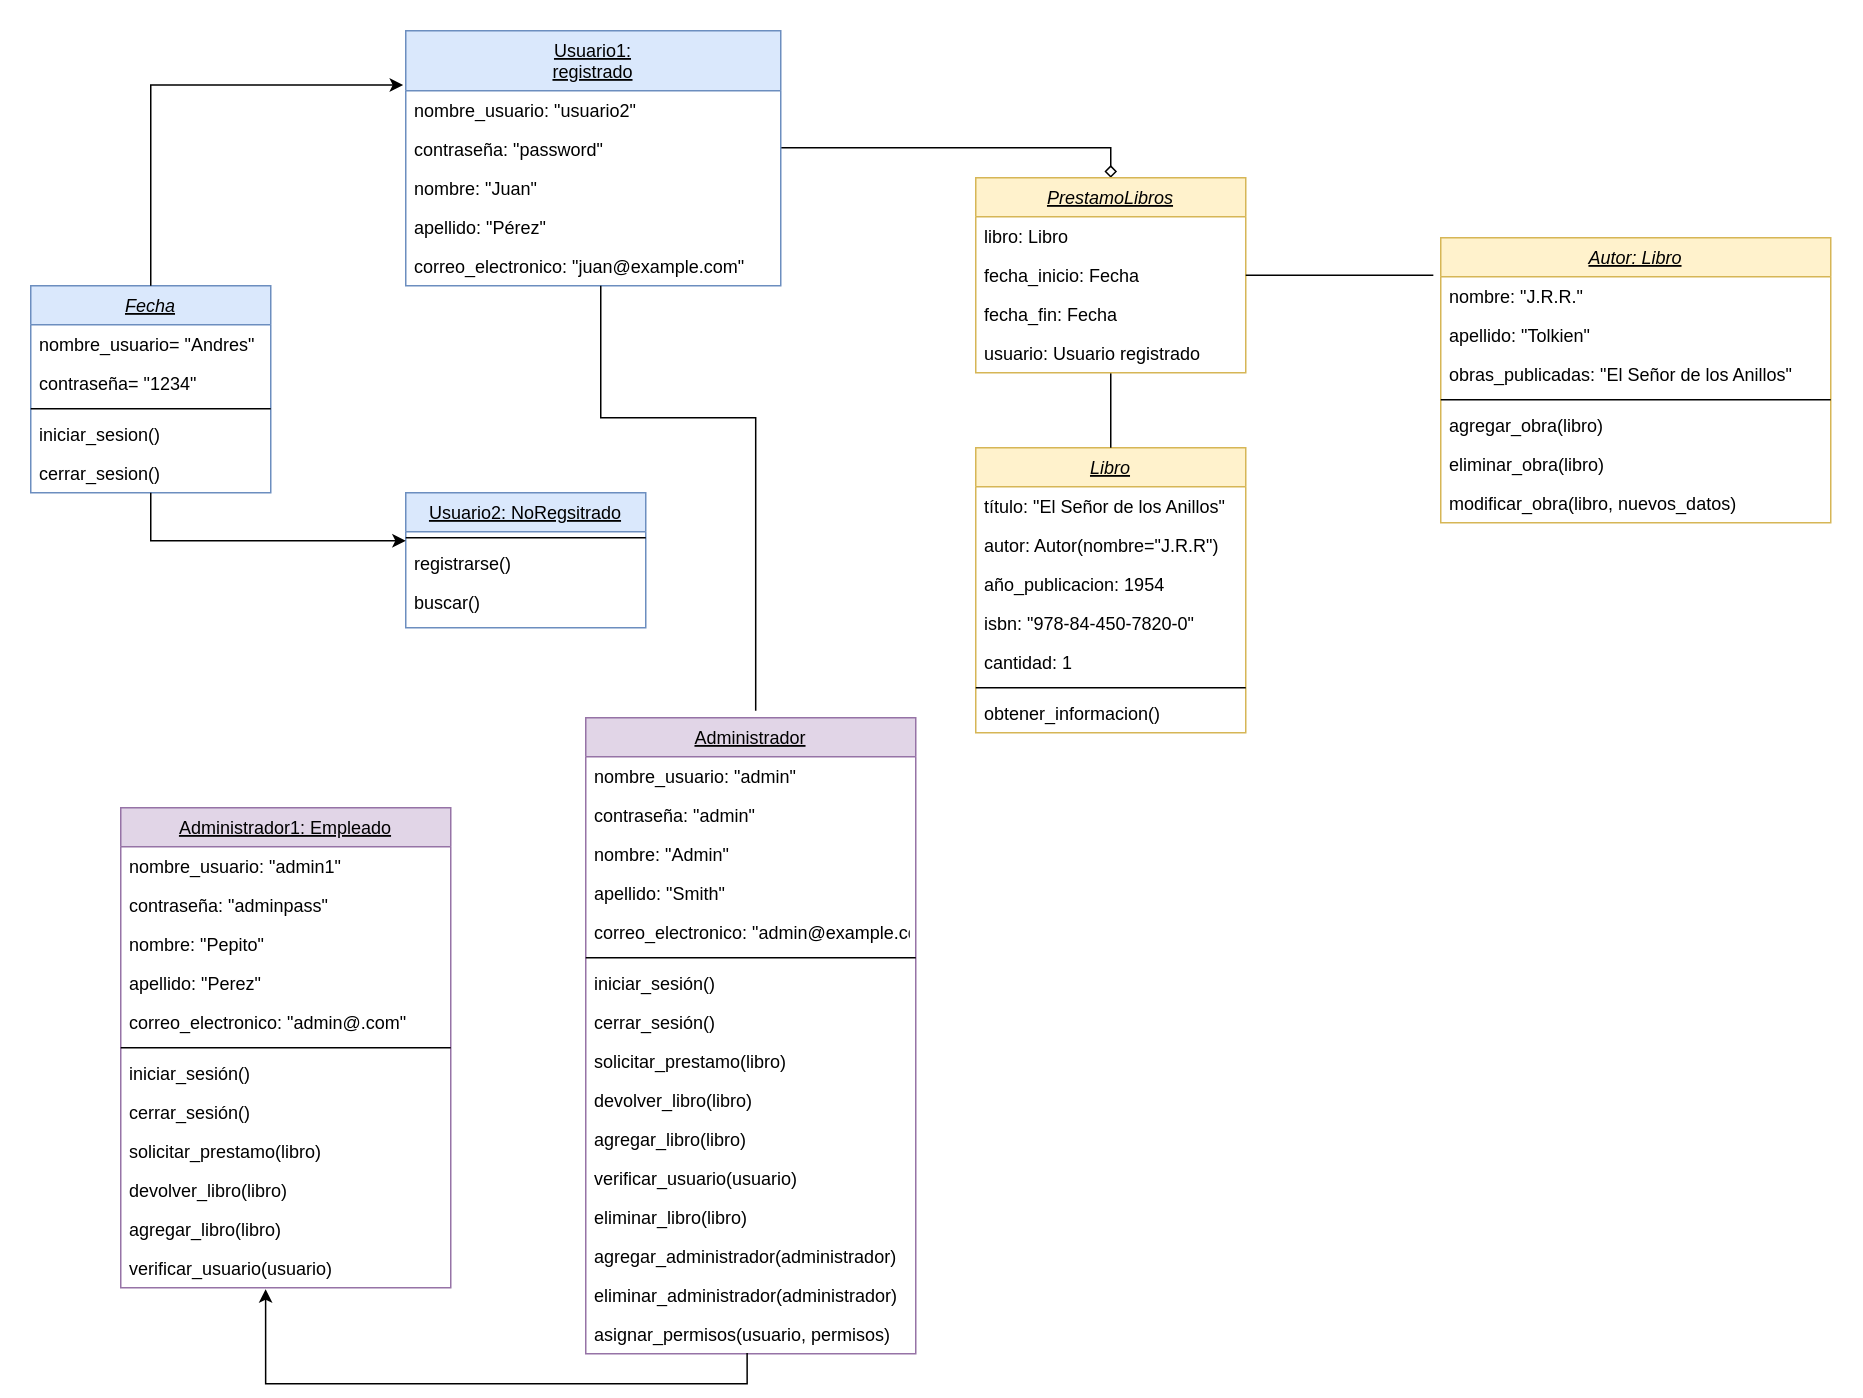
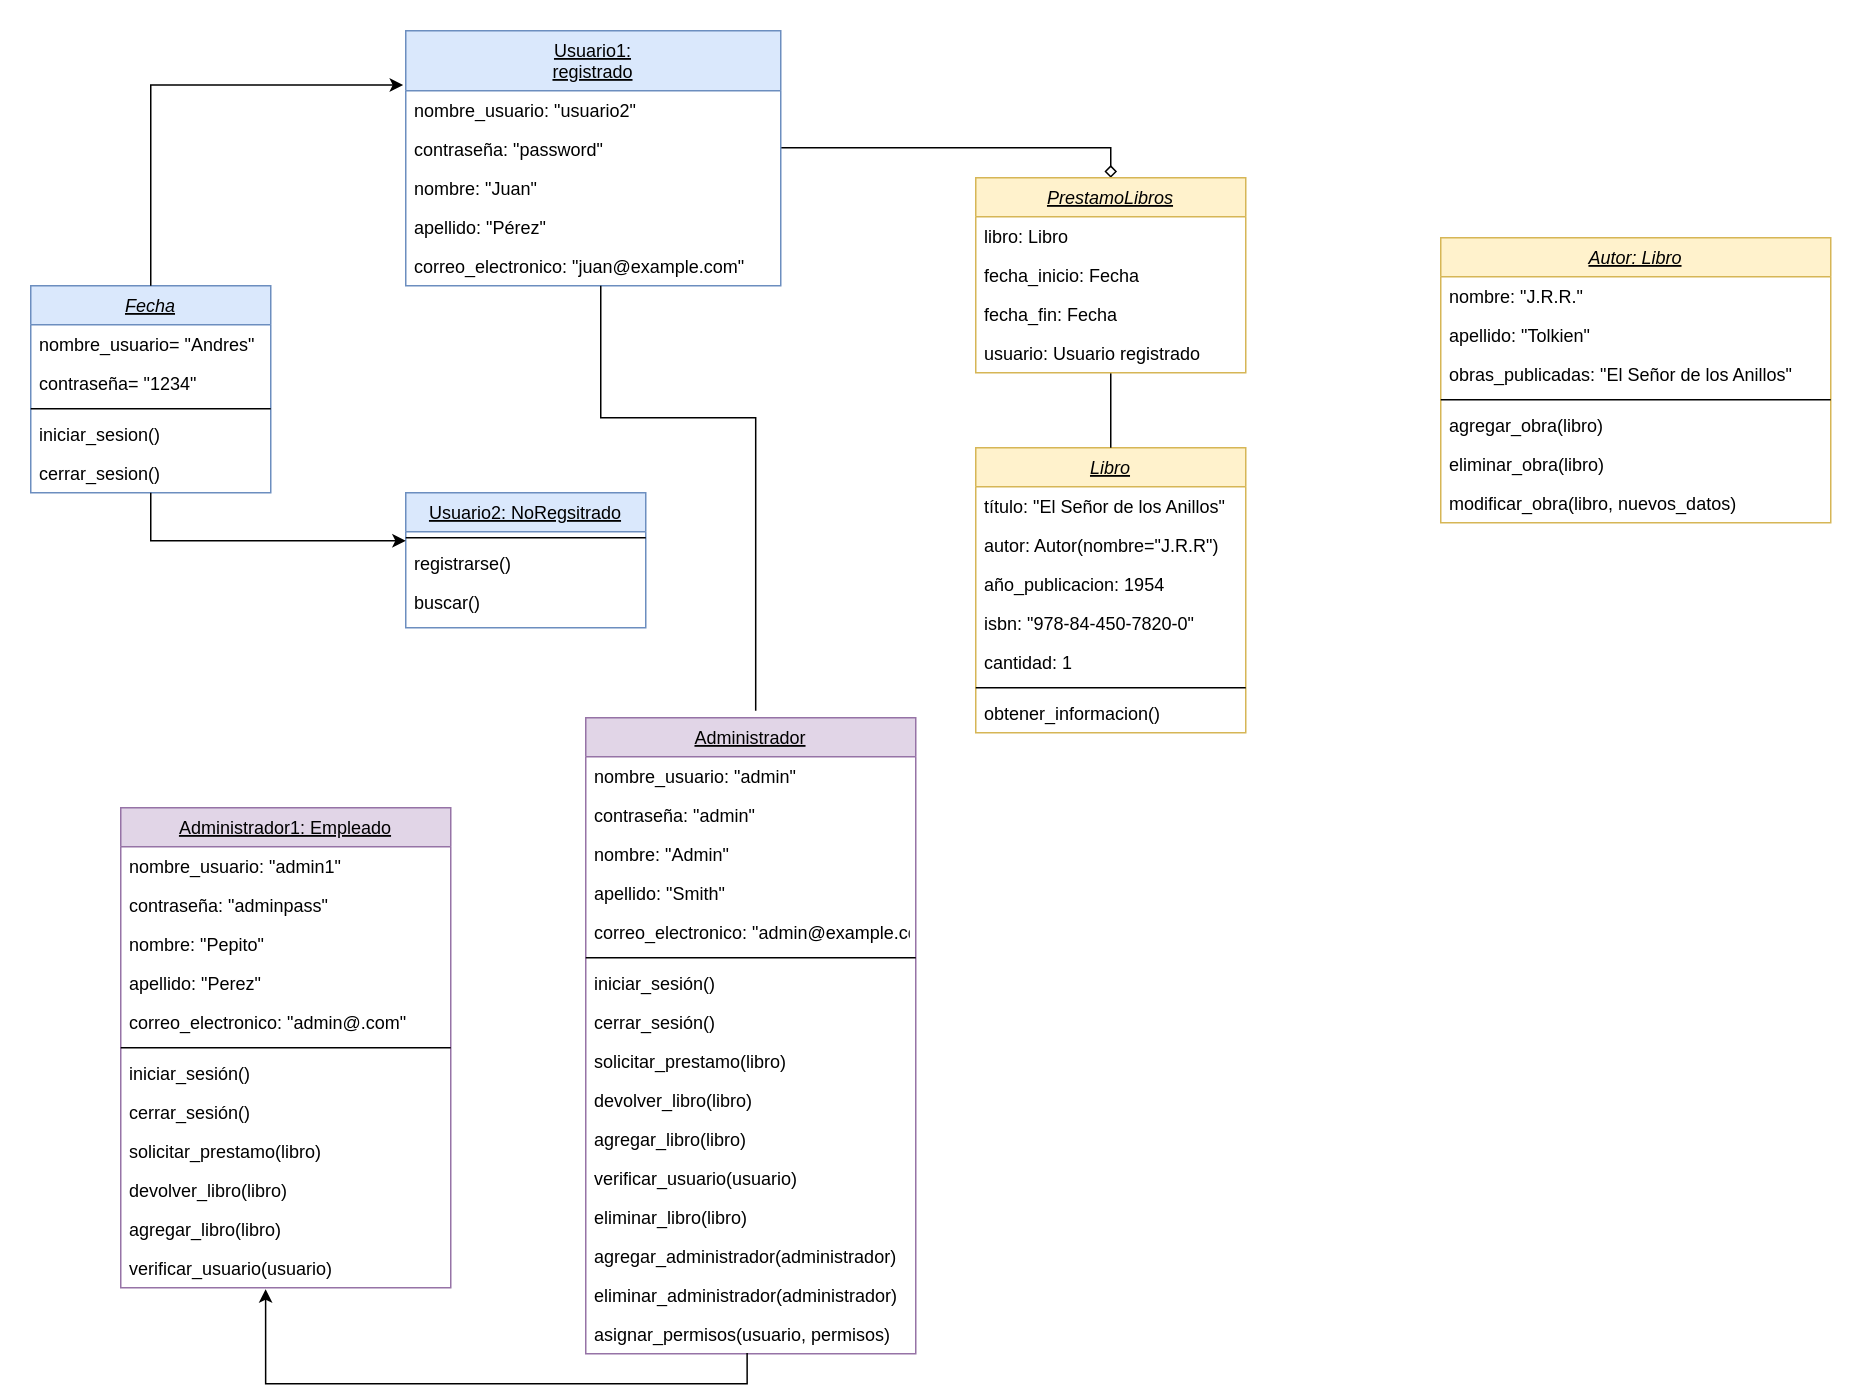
edge "PrestamoLibros" -- "Autor: Libro": removed
